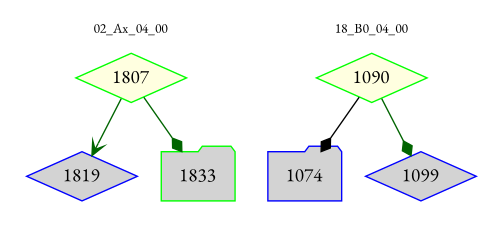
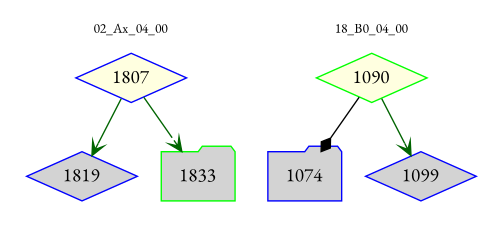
node "1807": color green -> blue
edge "1807" -> "1833": arrowhead diamond -> vee
edge "1090" -> "1099": arrowhead diamond -> vee
